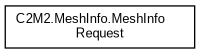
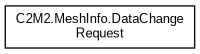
node "C2M2.MeshInfo.MeshInfo Request": label "C2M2.MeshInfo.MeshInfo Request" -> "C2M2.MeshInfo.DataChange Request"
